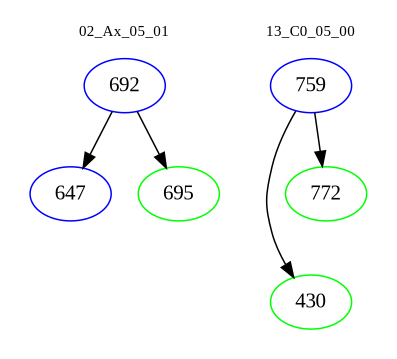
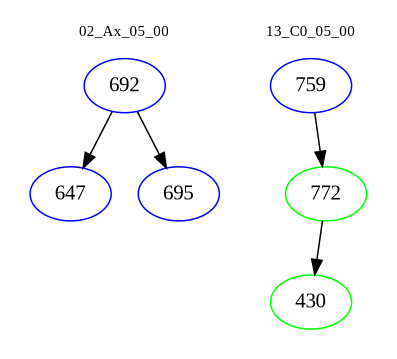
cluster "02_Ax_05_01": label "02_Ax_05_01" -> "02_Ax_05_00"
edge "759" -> "430": now "772" -> "430"
node "695": color green -> blue
